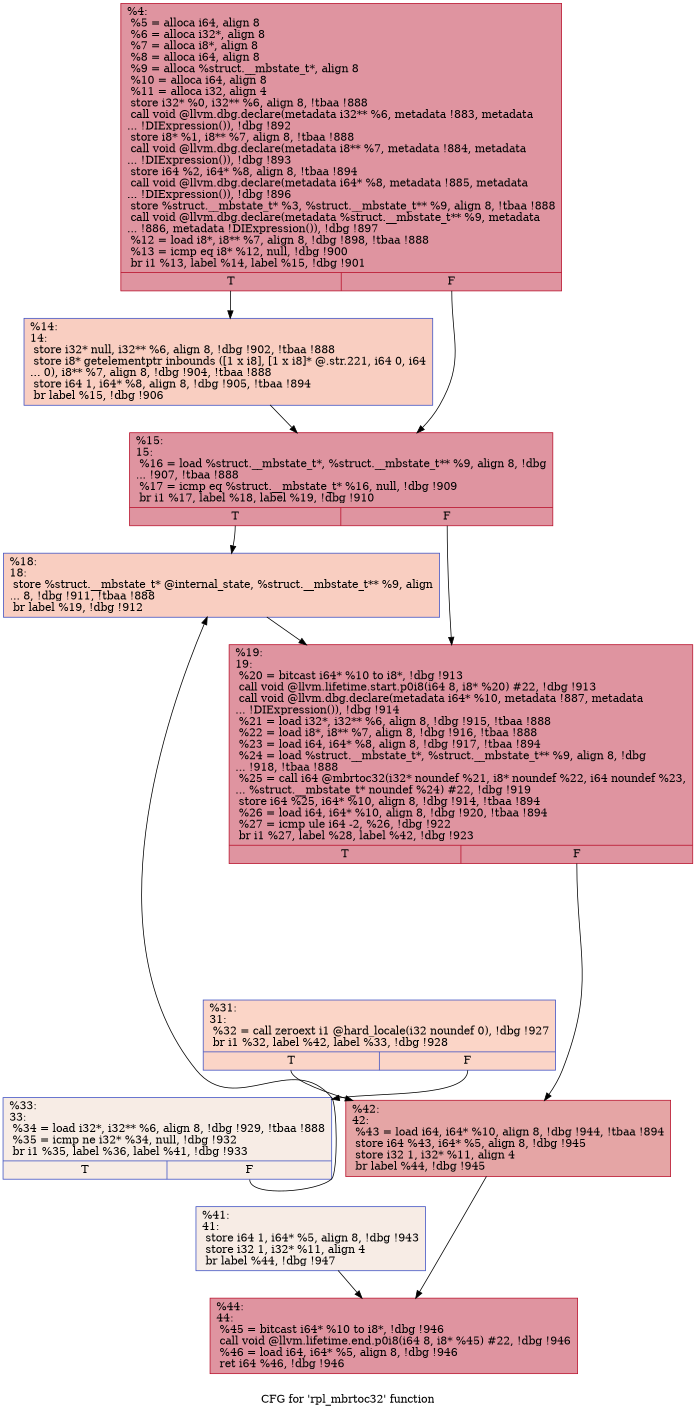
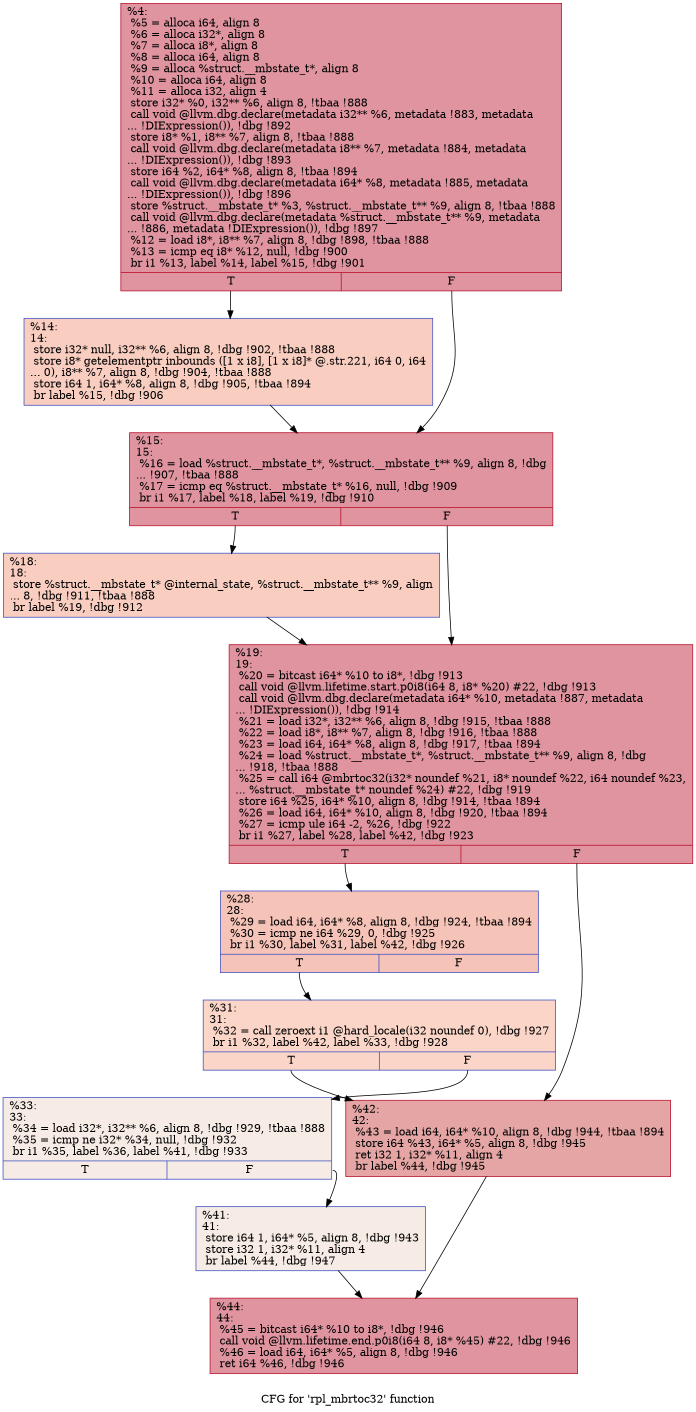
node "%28:": added
edge "%33:" -> "%18:": now "%33:" -> "%41:"
node "%42:": text "store i32 1, i32* %11, align 4" -> "ret i32 1, i32* %11, align 4"
